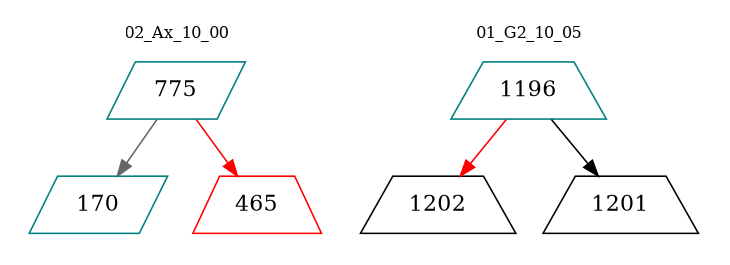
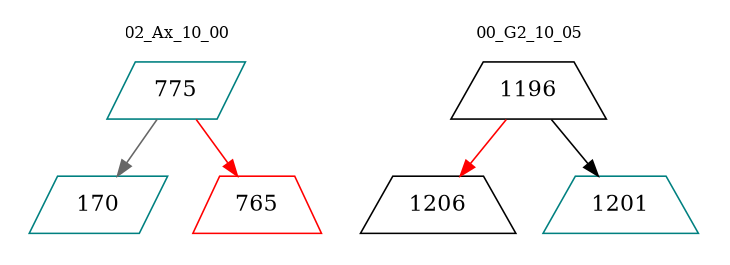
cluster "01_G2_10_05": label "01_G2_10_05" -> "00_G2_10_05"
node "1196": color teal -> black
node "465": label "465" -> "765"
node "1202": label "1202" -> "1206"
node "1201": color black -> teal
